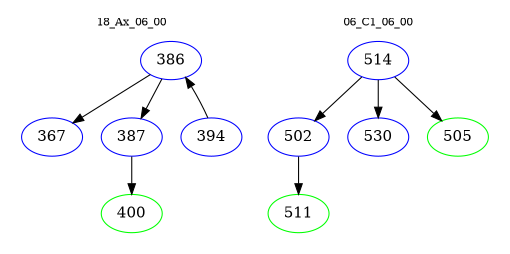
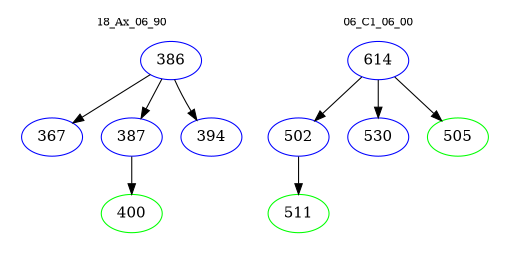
cluster "18_Ax_06_00": label "18_Ax_06_00" -> "18_Ax_06_90"
node "514": label "514" -> "614"
edge "394" -> "386": reversed
